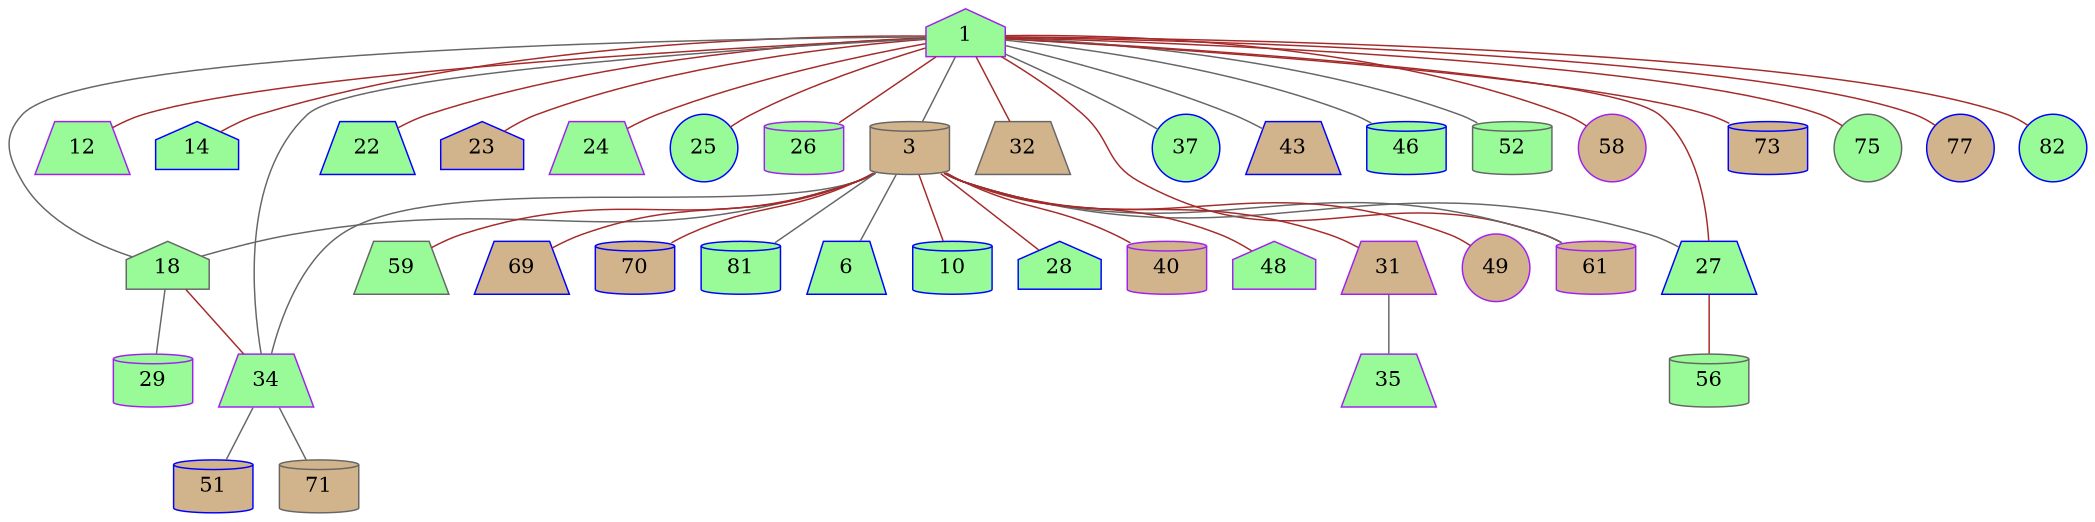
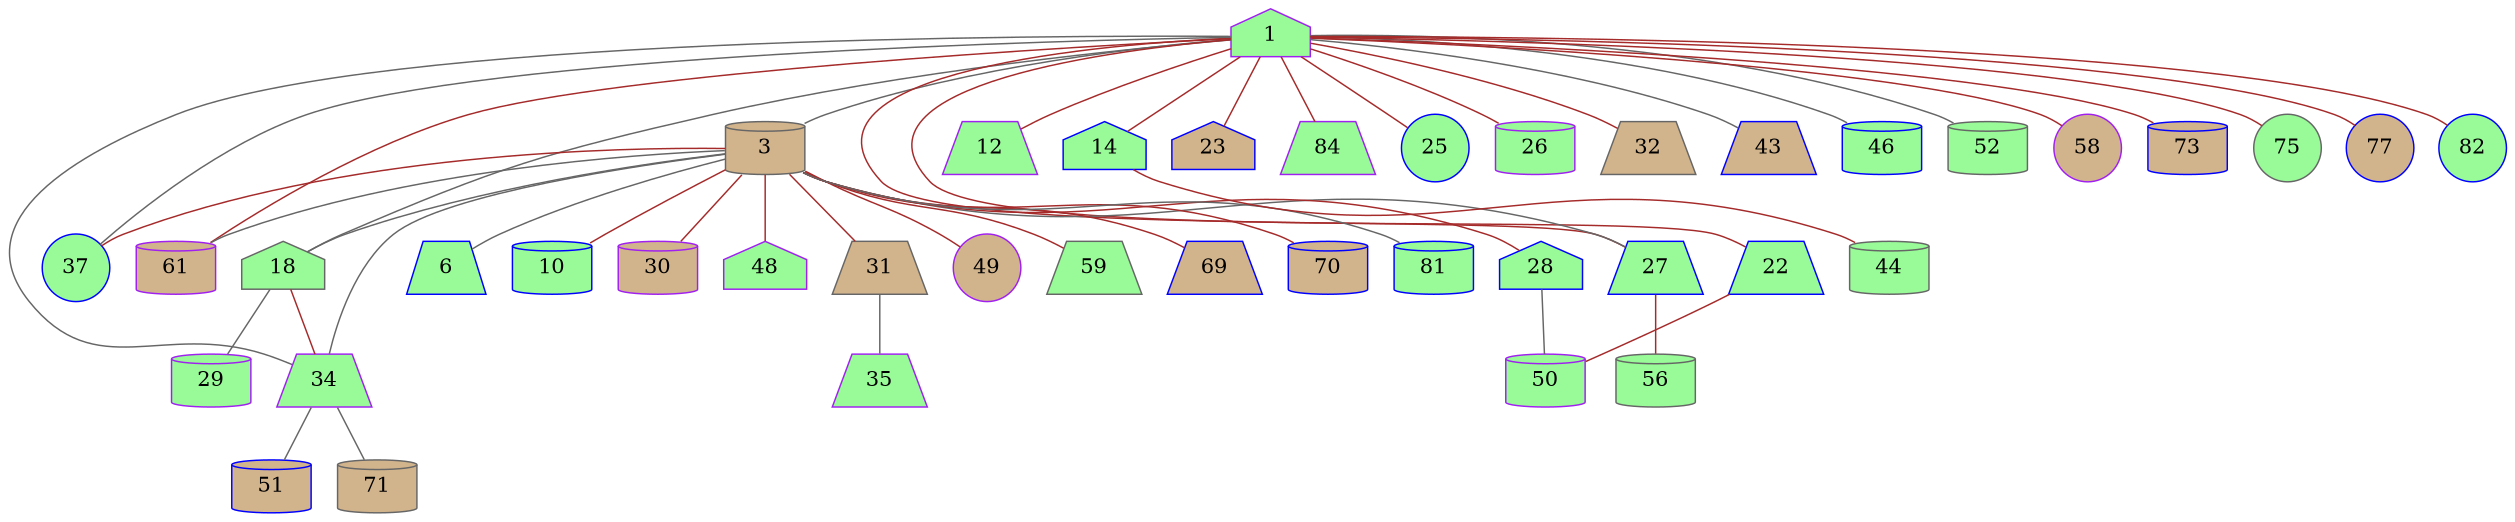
node "24": label "24" -> "84"
edge "3" -- "37": added
node "40": label "40" -> "30"
node "31": color purple -> gray40
node "44": added
node "50": added
